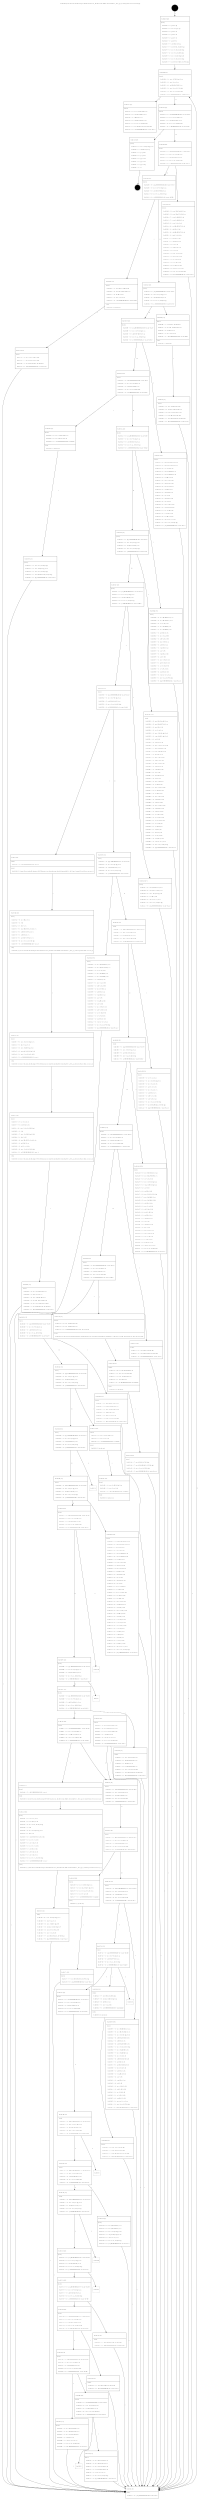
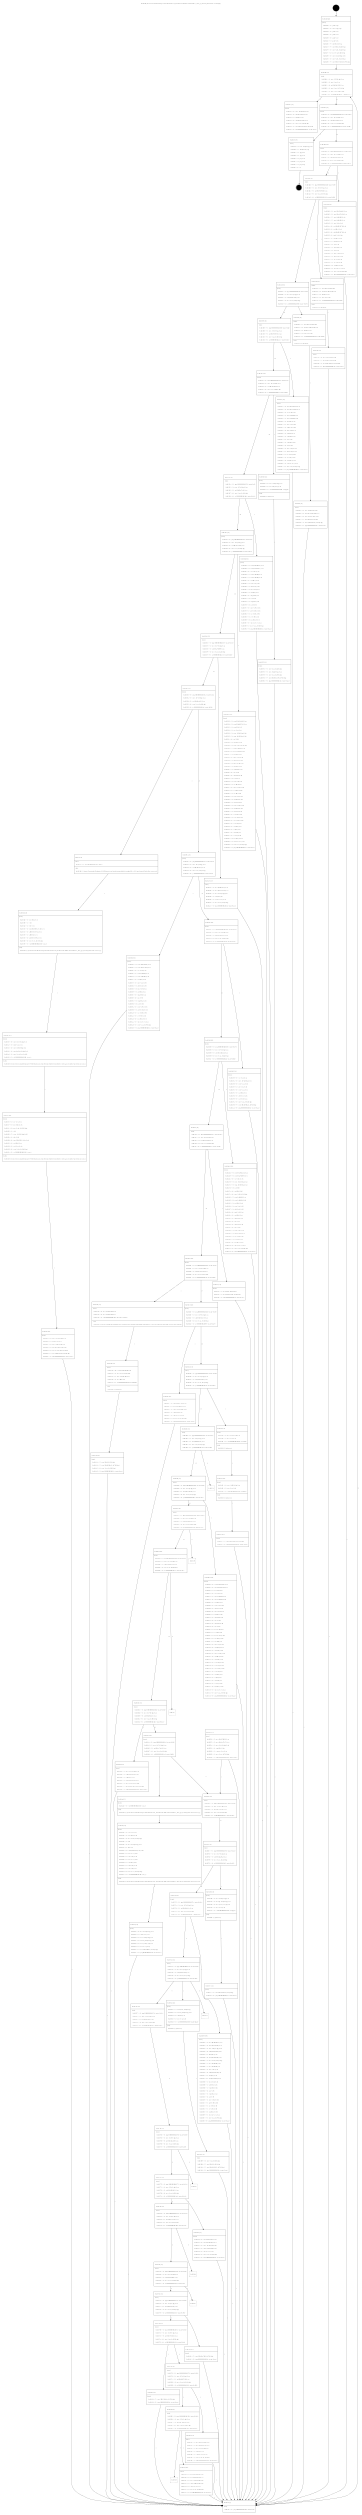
node "0x401ec1 [12]": added
